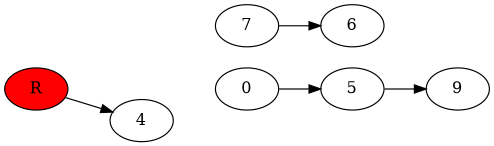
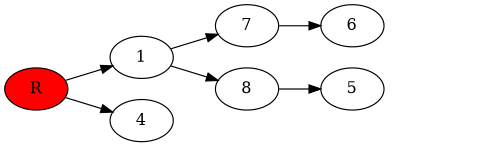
node "1": added
node "0": label "0" -> "8"
node "9": removed
